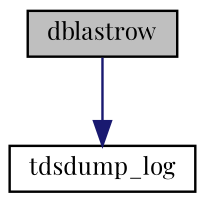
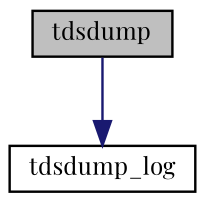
node "dblastrow": label "dblastrow" -> "tdsdump"
